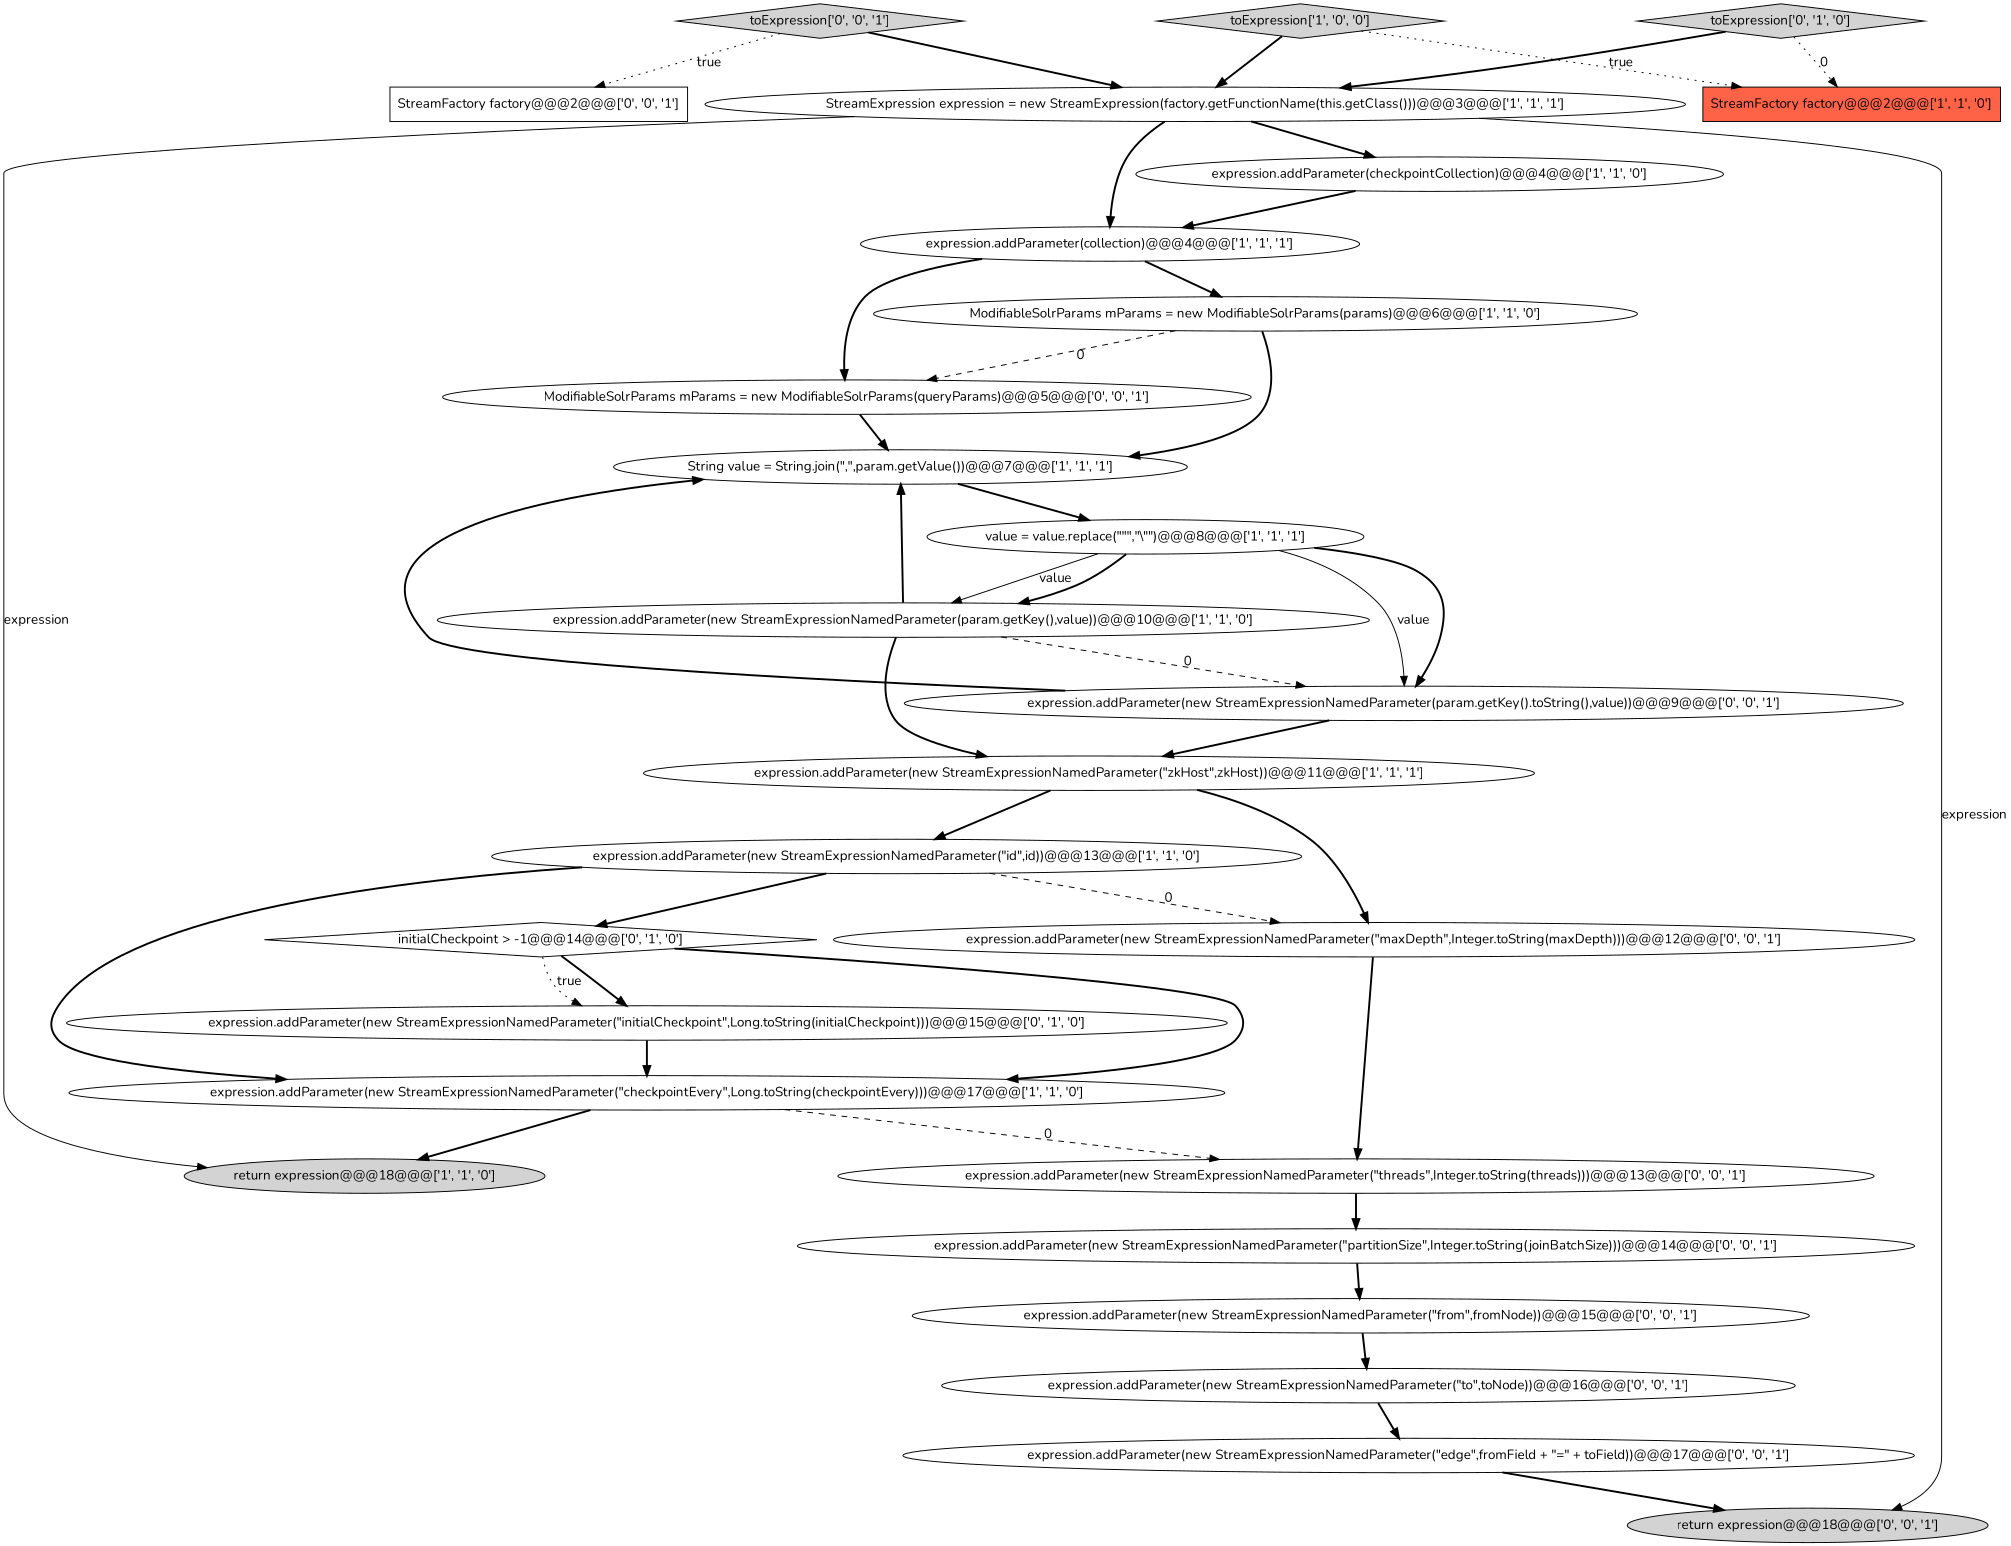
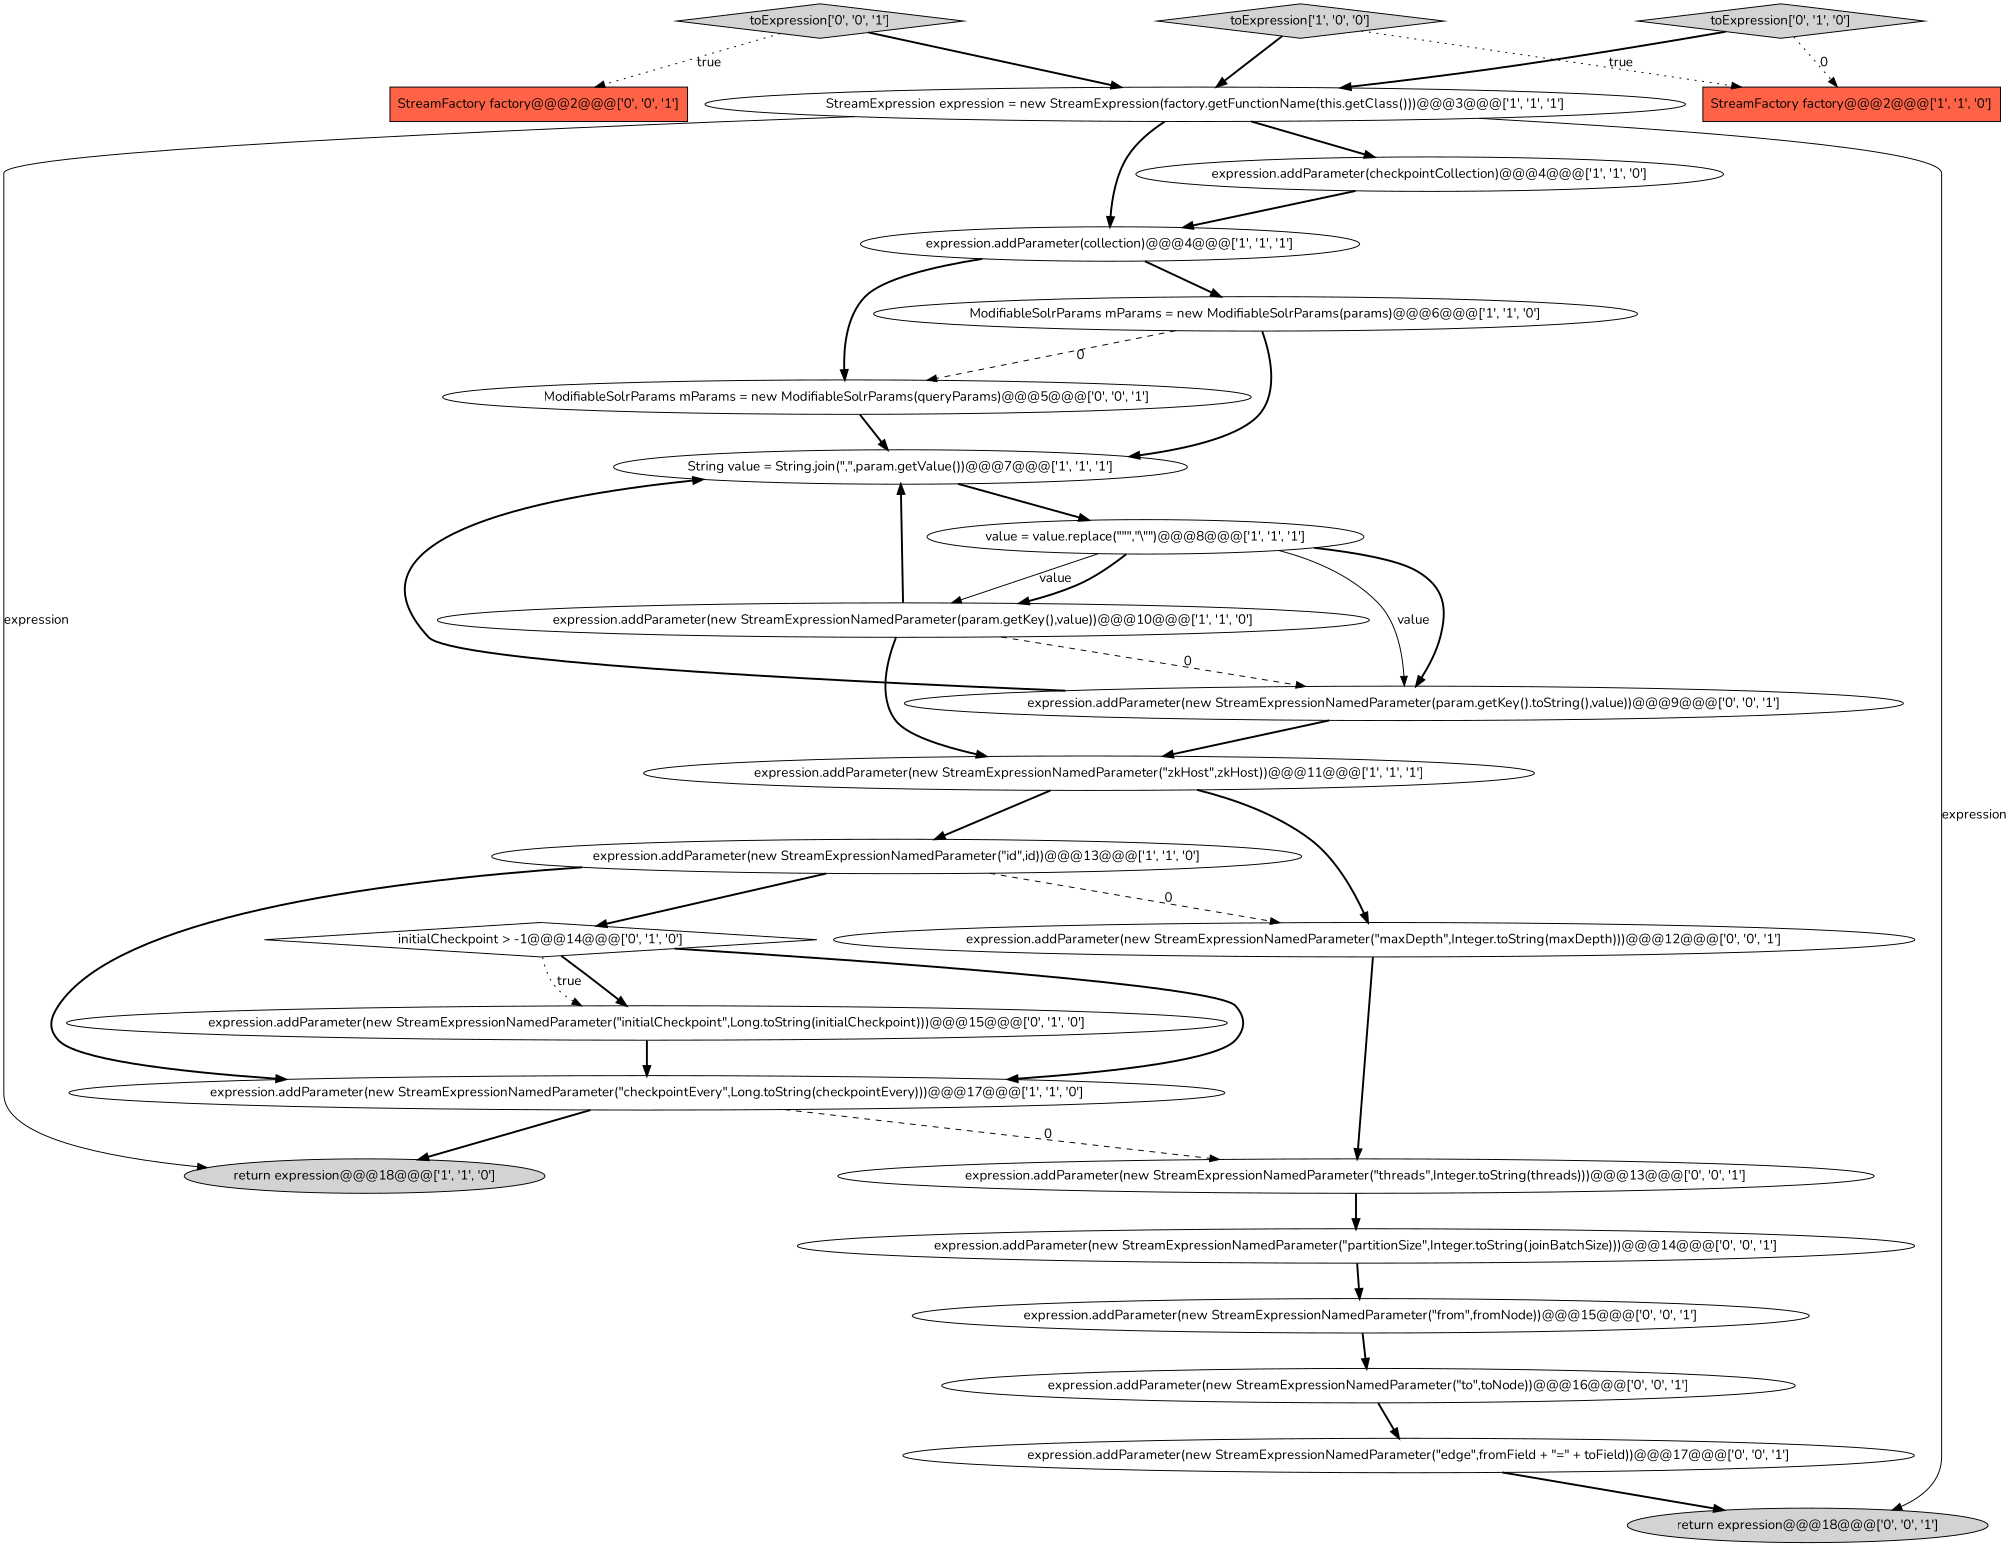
node "StreamFactory factory@@@2@@@['0', '0', '1']": fillcolor white -> tomato
